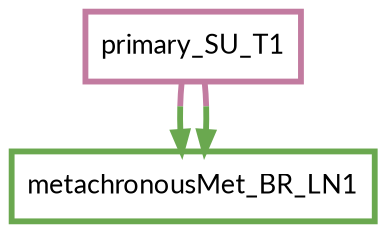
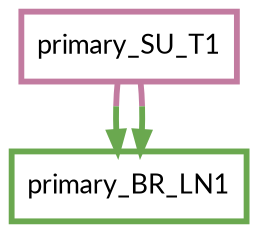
node "metachronousMet_BR_LN1": label "metachronousMet_BR_LN1" -> "primary_BR_LN1"
